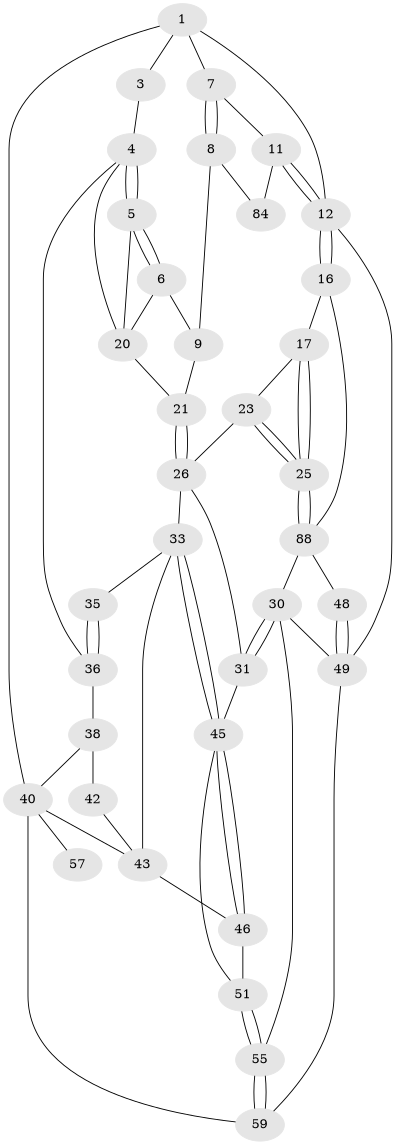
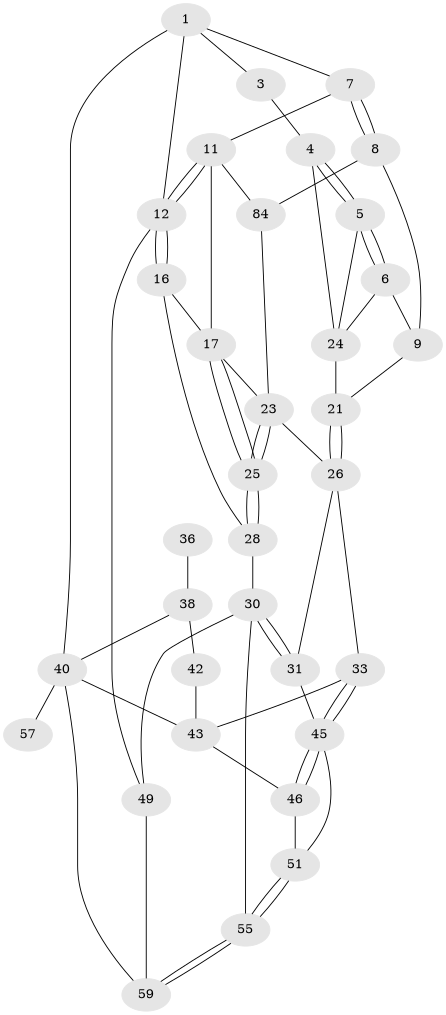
edge "11" -- "17": added
edge "84" -- "23": added
node "20": label "20" -> "24"
edge "4" -- "36": removed
node "88": label "88" -> "28"
node "35": removed
node "48": removed
